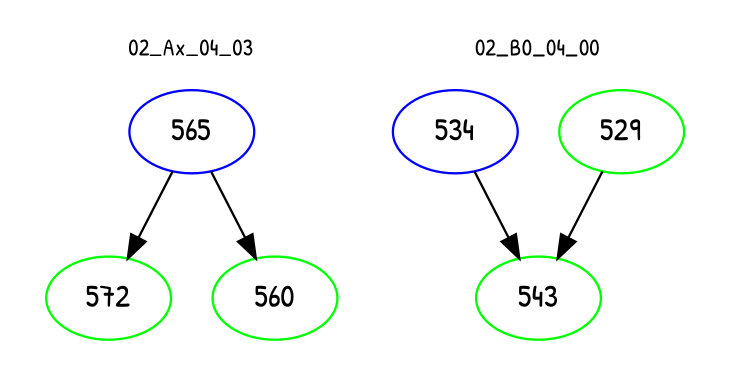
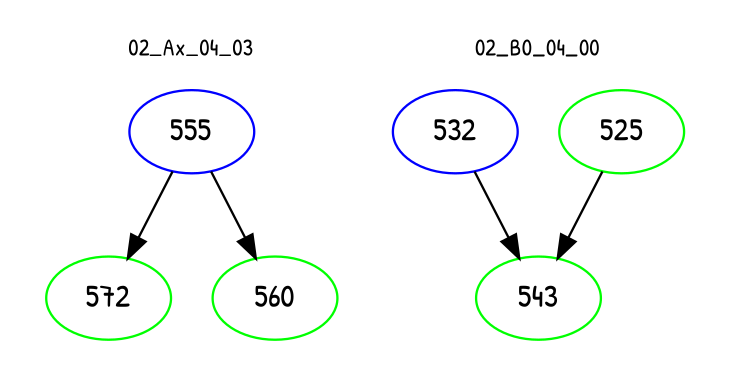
node "565": label "565" -> "555"
node "534": label "534" -> "532"
node "529": label "529" -> "525"
